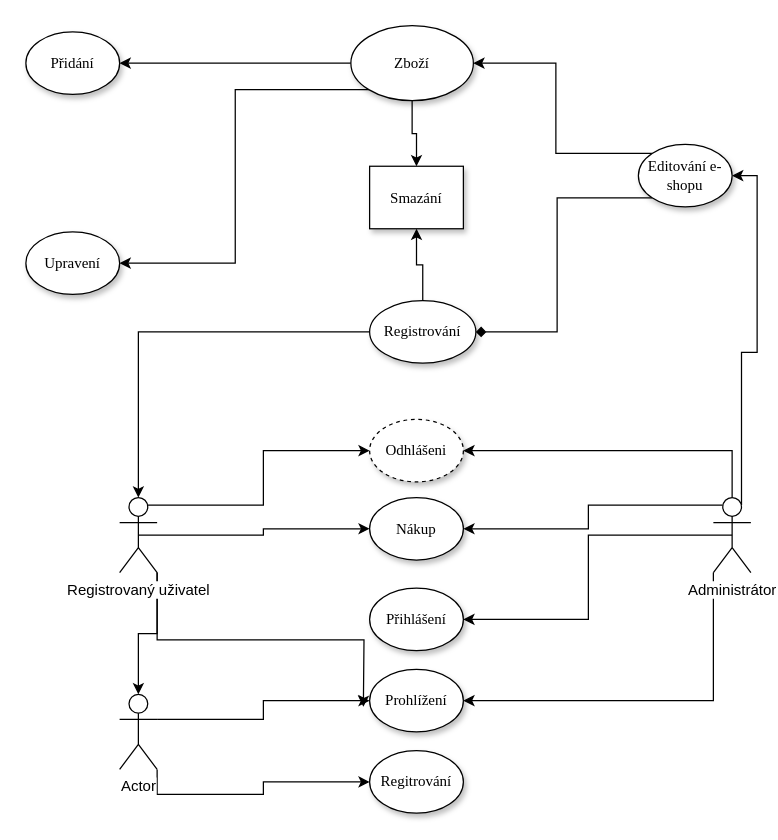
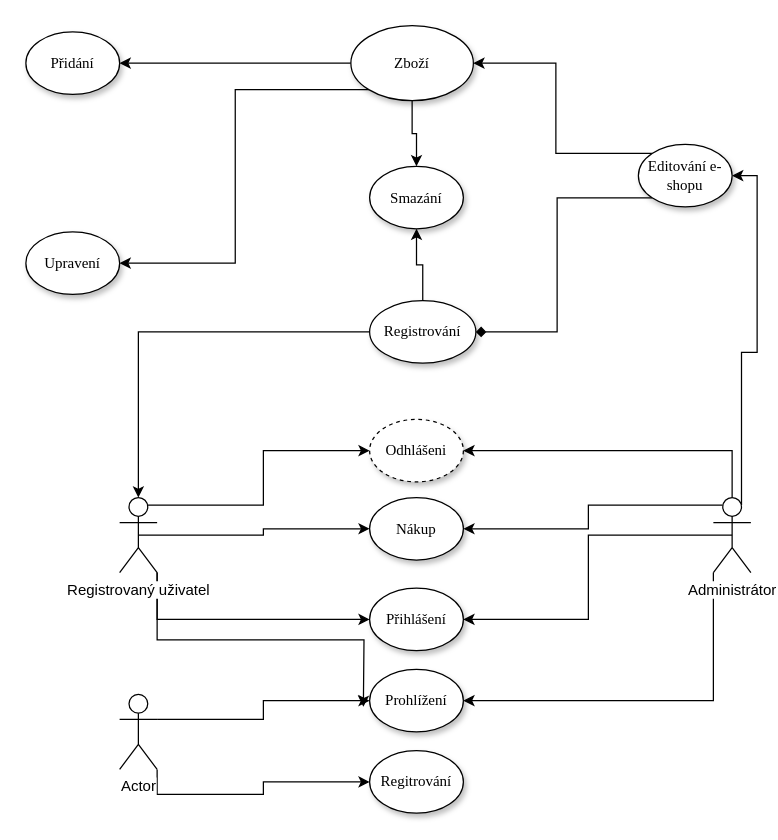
node "Smazání": shape rectangle -> ellipse
edge "Registrovaný uživatel" -> "Actor": now "Registrovaný uživatel" -> "Přihlášení"
